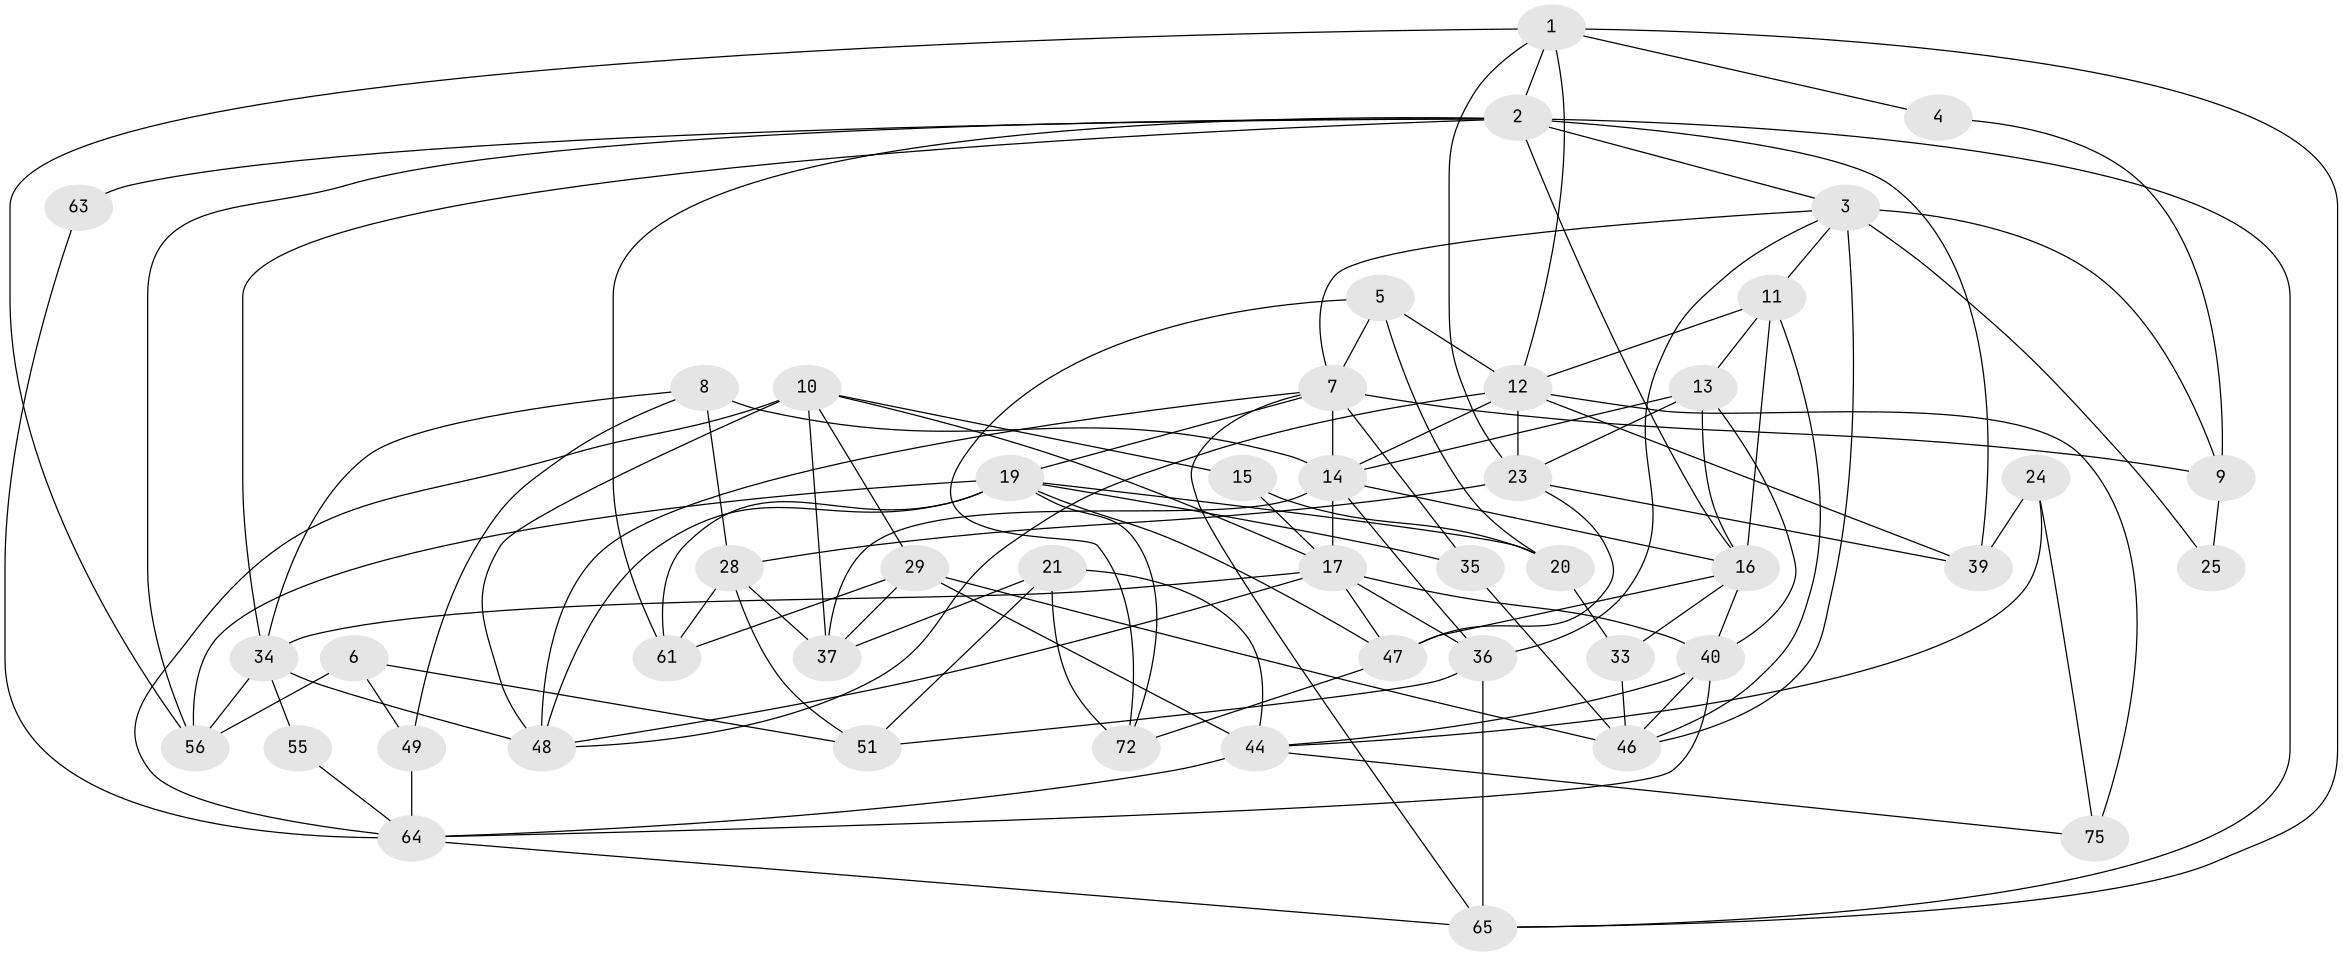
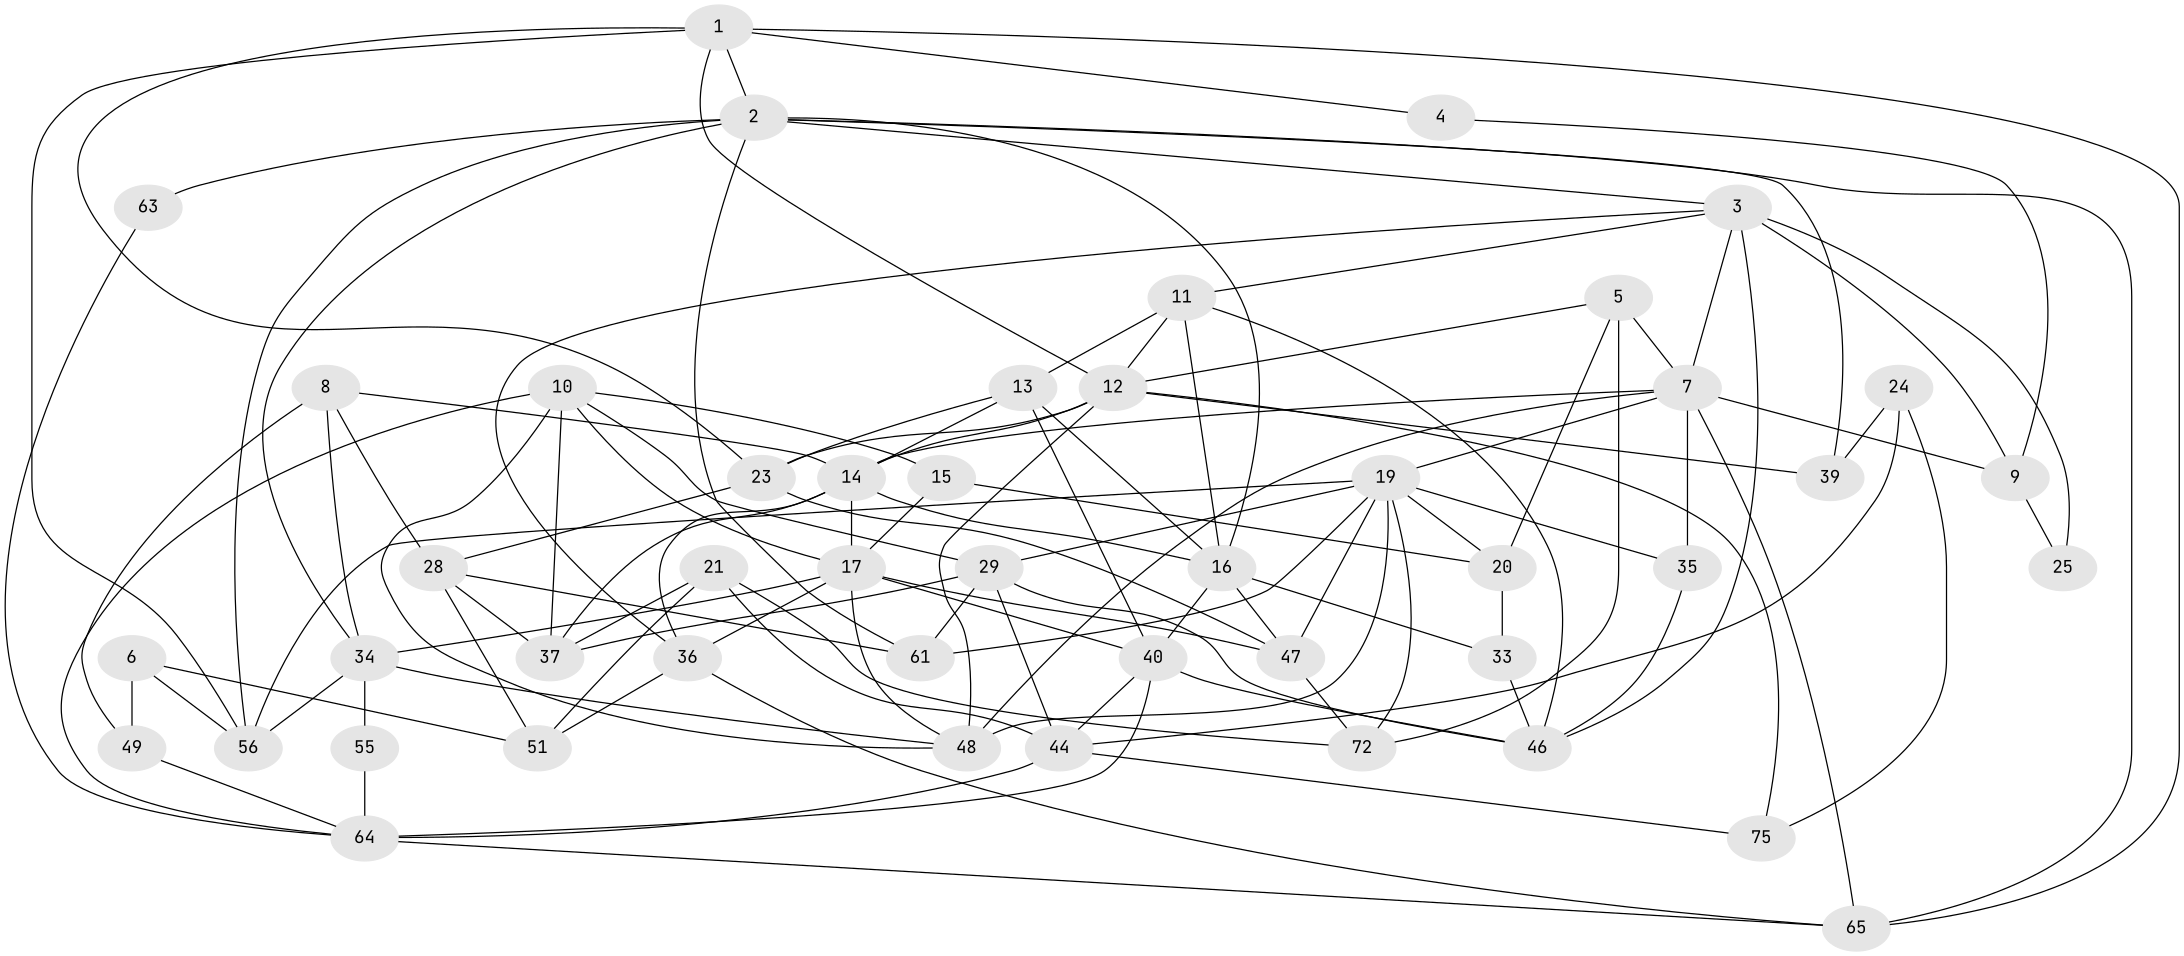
edge "23" -- "39": removed
edge "19" -- "29": added
